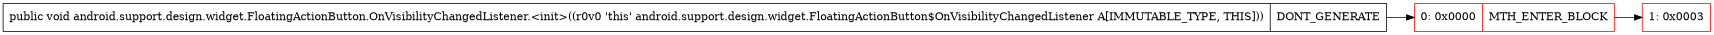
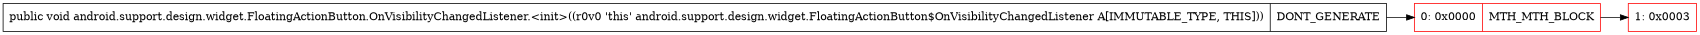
node "0: 0x0000": text "MTH_ENTER_BLOCK" -> "MTH_MTH_BLOCK"
